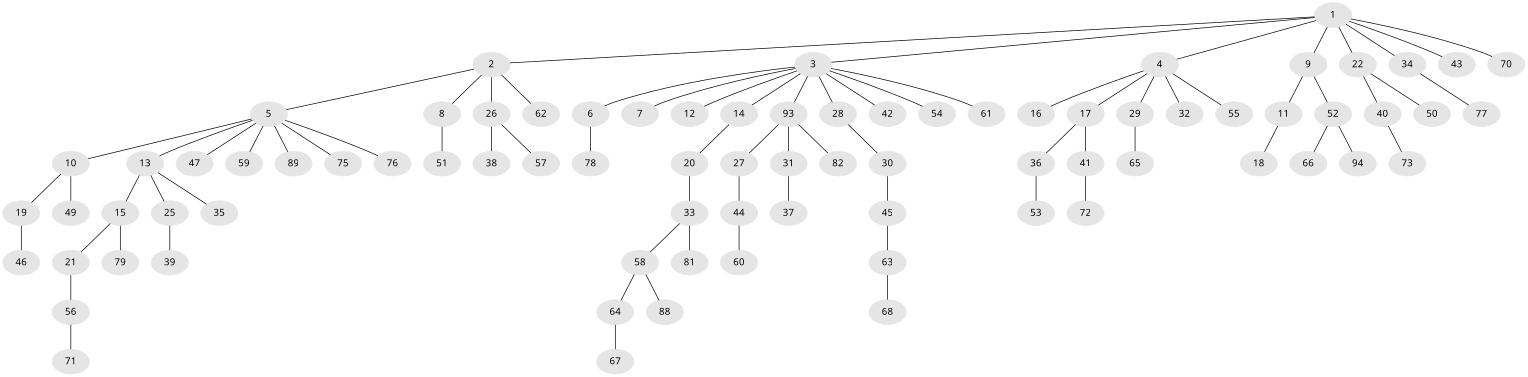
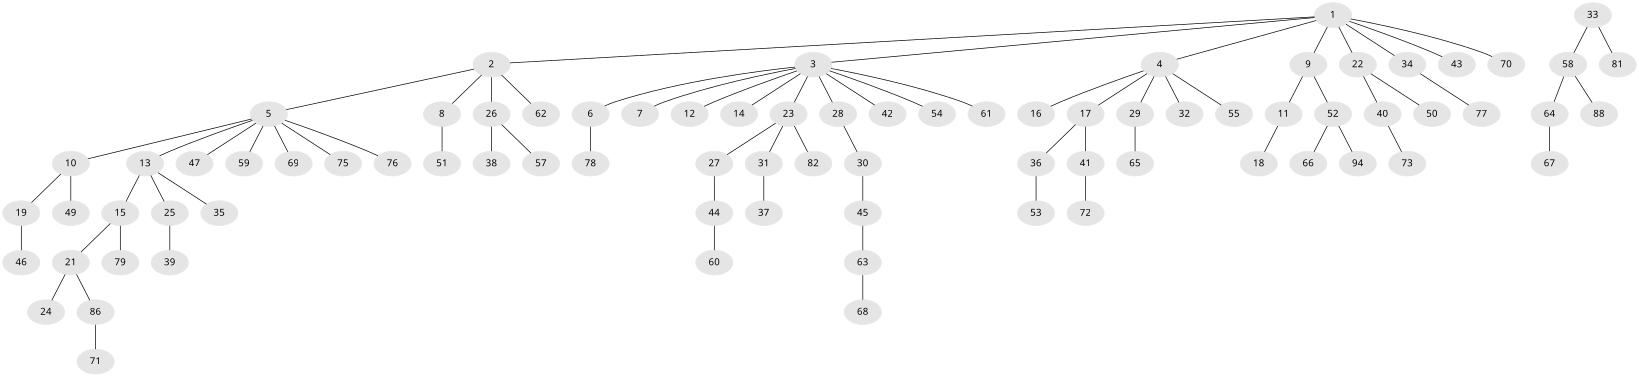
node "93": label "93" -> "23"
node "89": label "89" -> "69"
node "20": removed
node "24": added
node "56": label "56" -> "86"
